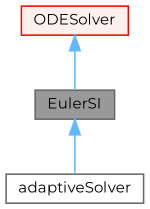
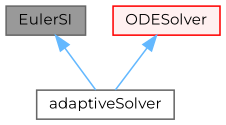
edge "EulerSI" -> "ODESolver": now "adaptiveSolver" -> "ODESolver"
